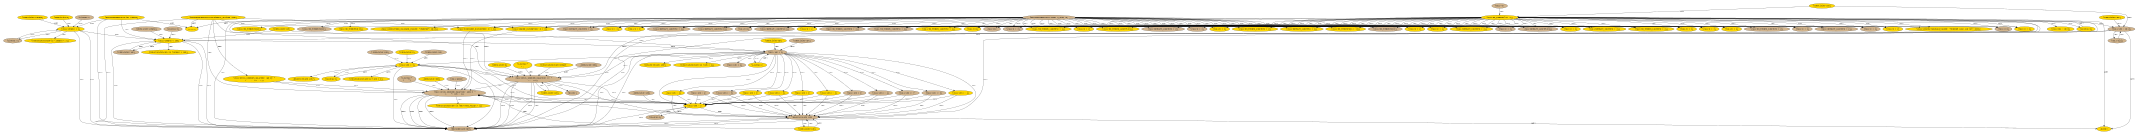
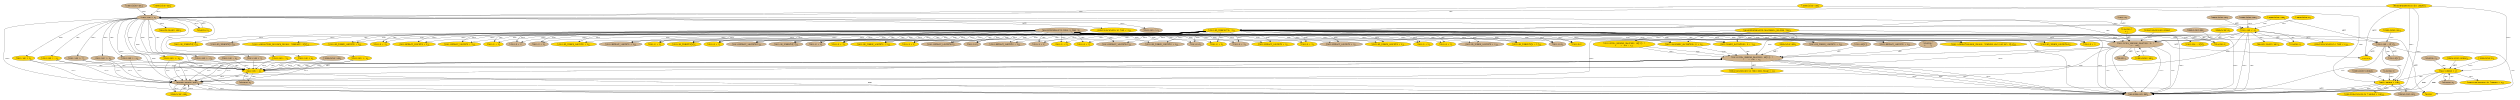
edge "(MethodParameterIn,netdissect_options *ndo)" -> "1000108": now "(Call,len = p[1])" -> "1000108"
edge "(Call,ND_TCHECK2(*p, 2))" -> "(Call,ND_TCHECK(p[4]))": added, label "DDG:"
edge "(Call,length < len)" -> "(Call,len < 2)": now "(MethodParameterIn,int length)" -> "(Call,len < 2)"
